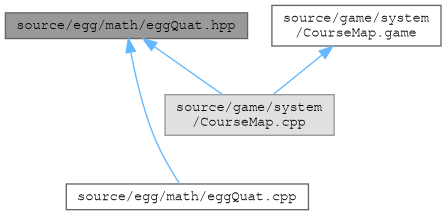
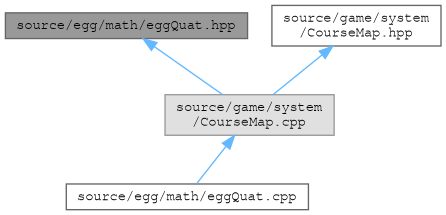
node "source/game/system /CourseMap.game": label "source/game/system /CourseMap.game" -> "source/game/system /CourseMap.hpp"
edge "source/egg/math/eggQuat.cpp" -> "source/egg/math/eggQuat.hpp": now "source/egg/math/eggQuat.cpp" -> "source/game/system /CourseMap.cpp"
